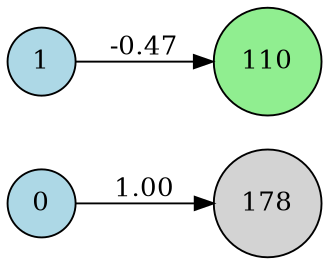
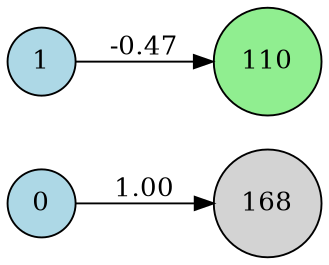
node "178": label "178" -> "168"
